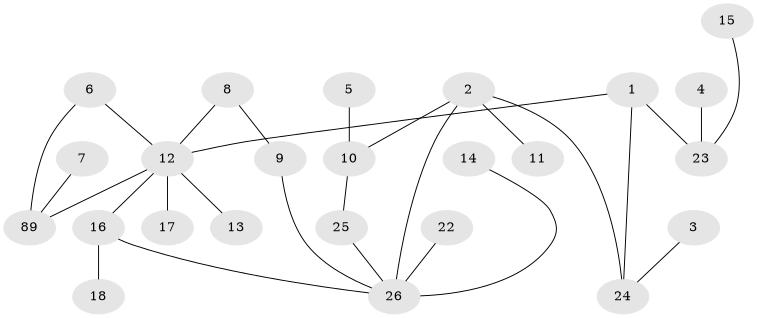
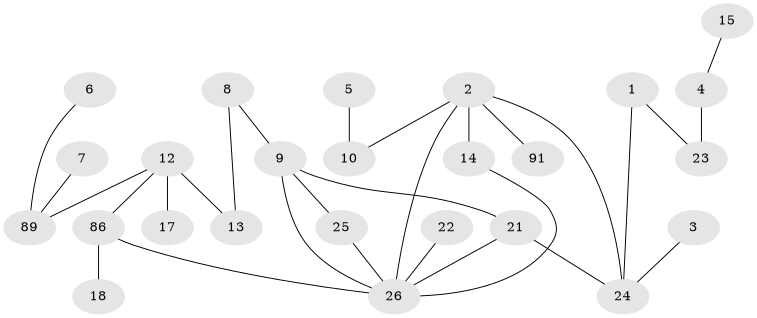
edge "15" -- "23": now "15" -- "4"
edge "1" -- "12": removed
edge "6" -- "12": removed
edge "8" -- "12": now "8" -- "13"
edge "2" -- "14": added
node "11": label "11" -> "91"
edge "10" -- "25": now "9" -- "25"
node "16": label "16" -> "86"
node "21": added
